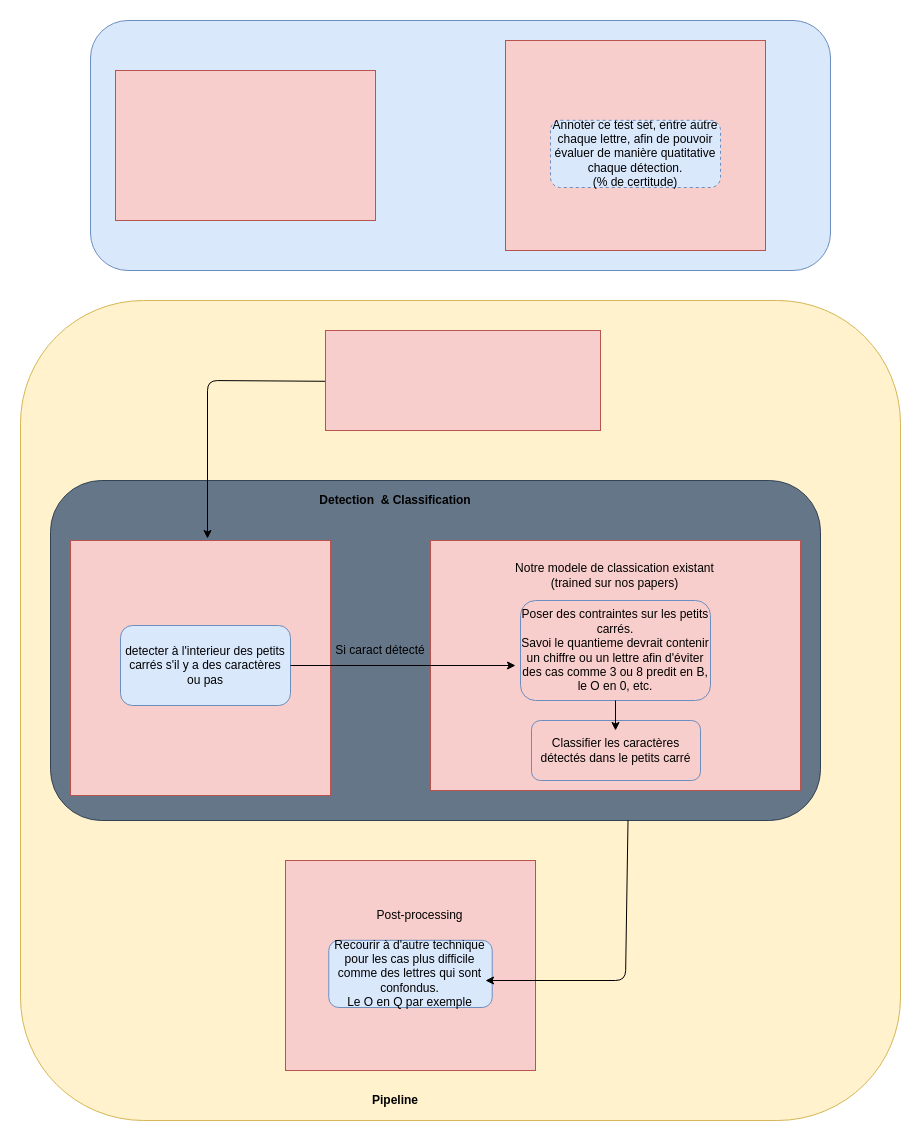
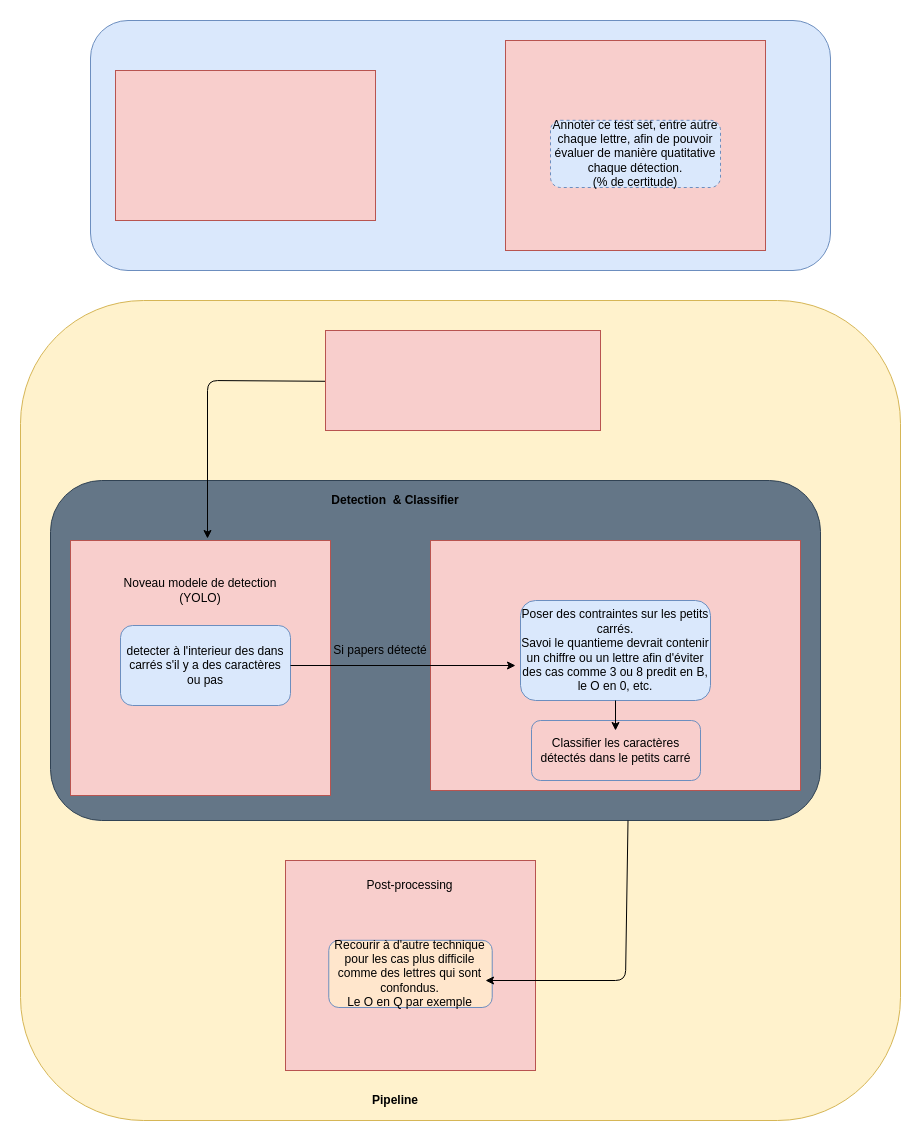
node "Detection & Classification": label "Detection & Classification" -> "Detection & Classifier"
node "Notre modele de classication existant (trained sur nos papers)": removed
node "Noveau modele de detection (YOLO)": added
node "Si caract détecté": label "Si caract détecté" -> "Si papers détecté"
node "Poser des contraintes sur les petits carrés. Savoi le quantieme devrait contenir un chiffre ou un lettre afin d'éviter des cas comme 3 ou 8 predit en B, le O en 0, etc.": fillcolor #f8cecc -> #dae8fc
node "detecter à l'interieur des petits carrés s'il y a des caractères ou pas": label "detecter à l'interieur des petits carrés s'il y a des caractères ou pas" -> "detecter à l'interieur des dans carrés s'il y a des caractères ou pas"
node "Post-processing": moved (421, 916) -> (411, 886)
node "Recourir à d'autre technique pour les cas plus difficile comme des lettres qui sont confondus. Le O en Q par exemple": fillcolor #dae8fc -> #ffe6cc
